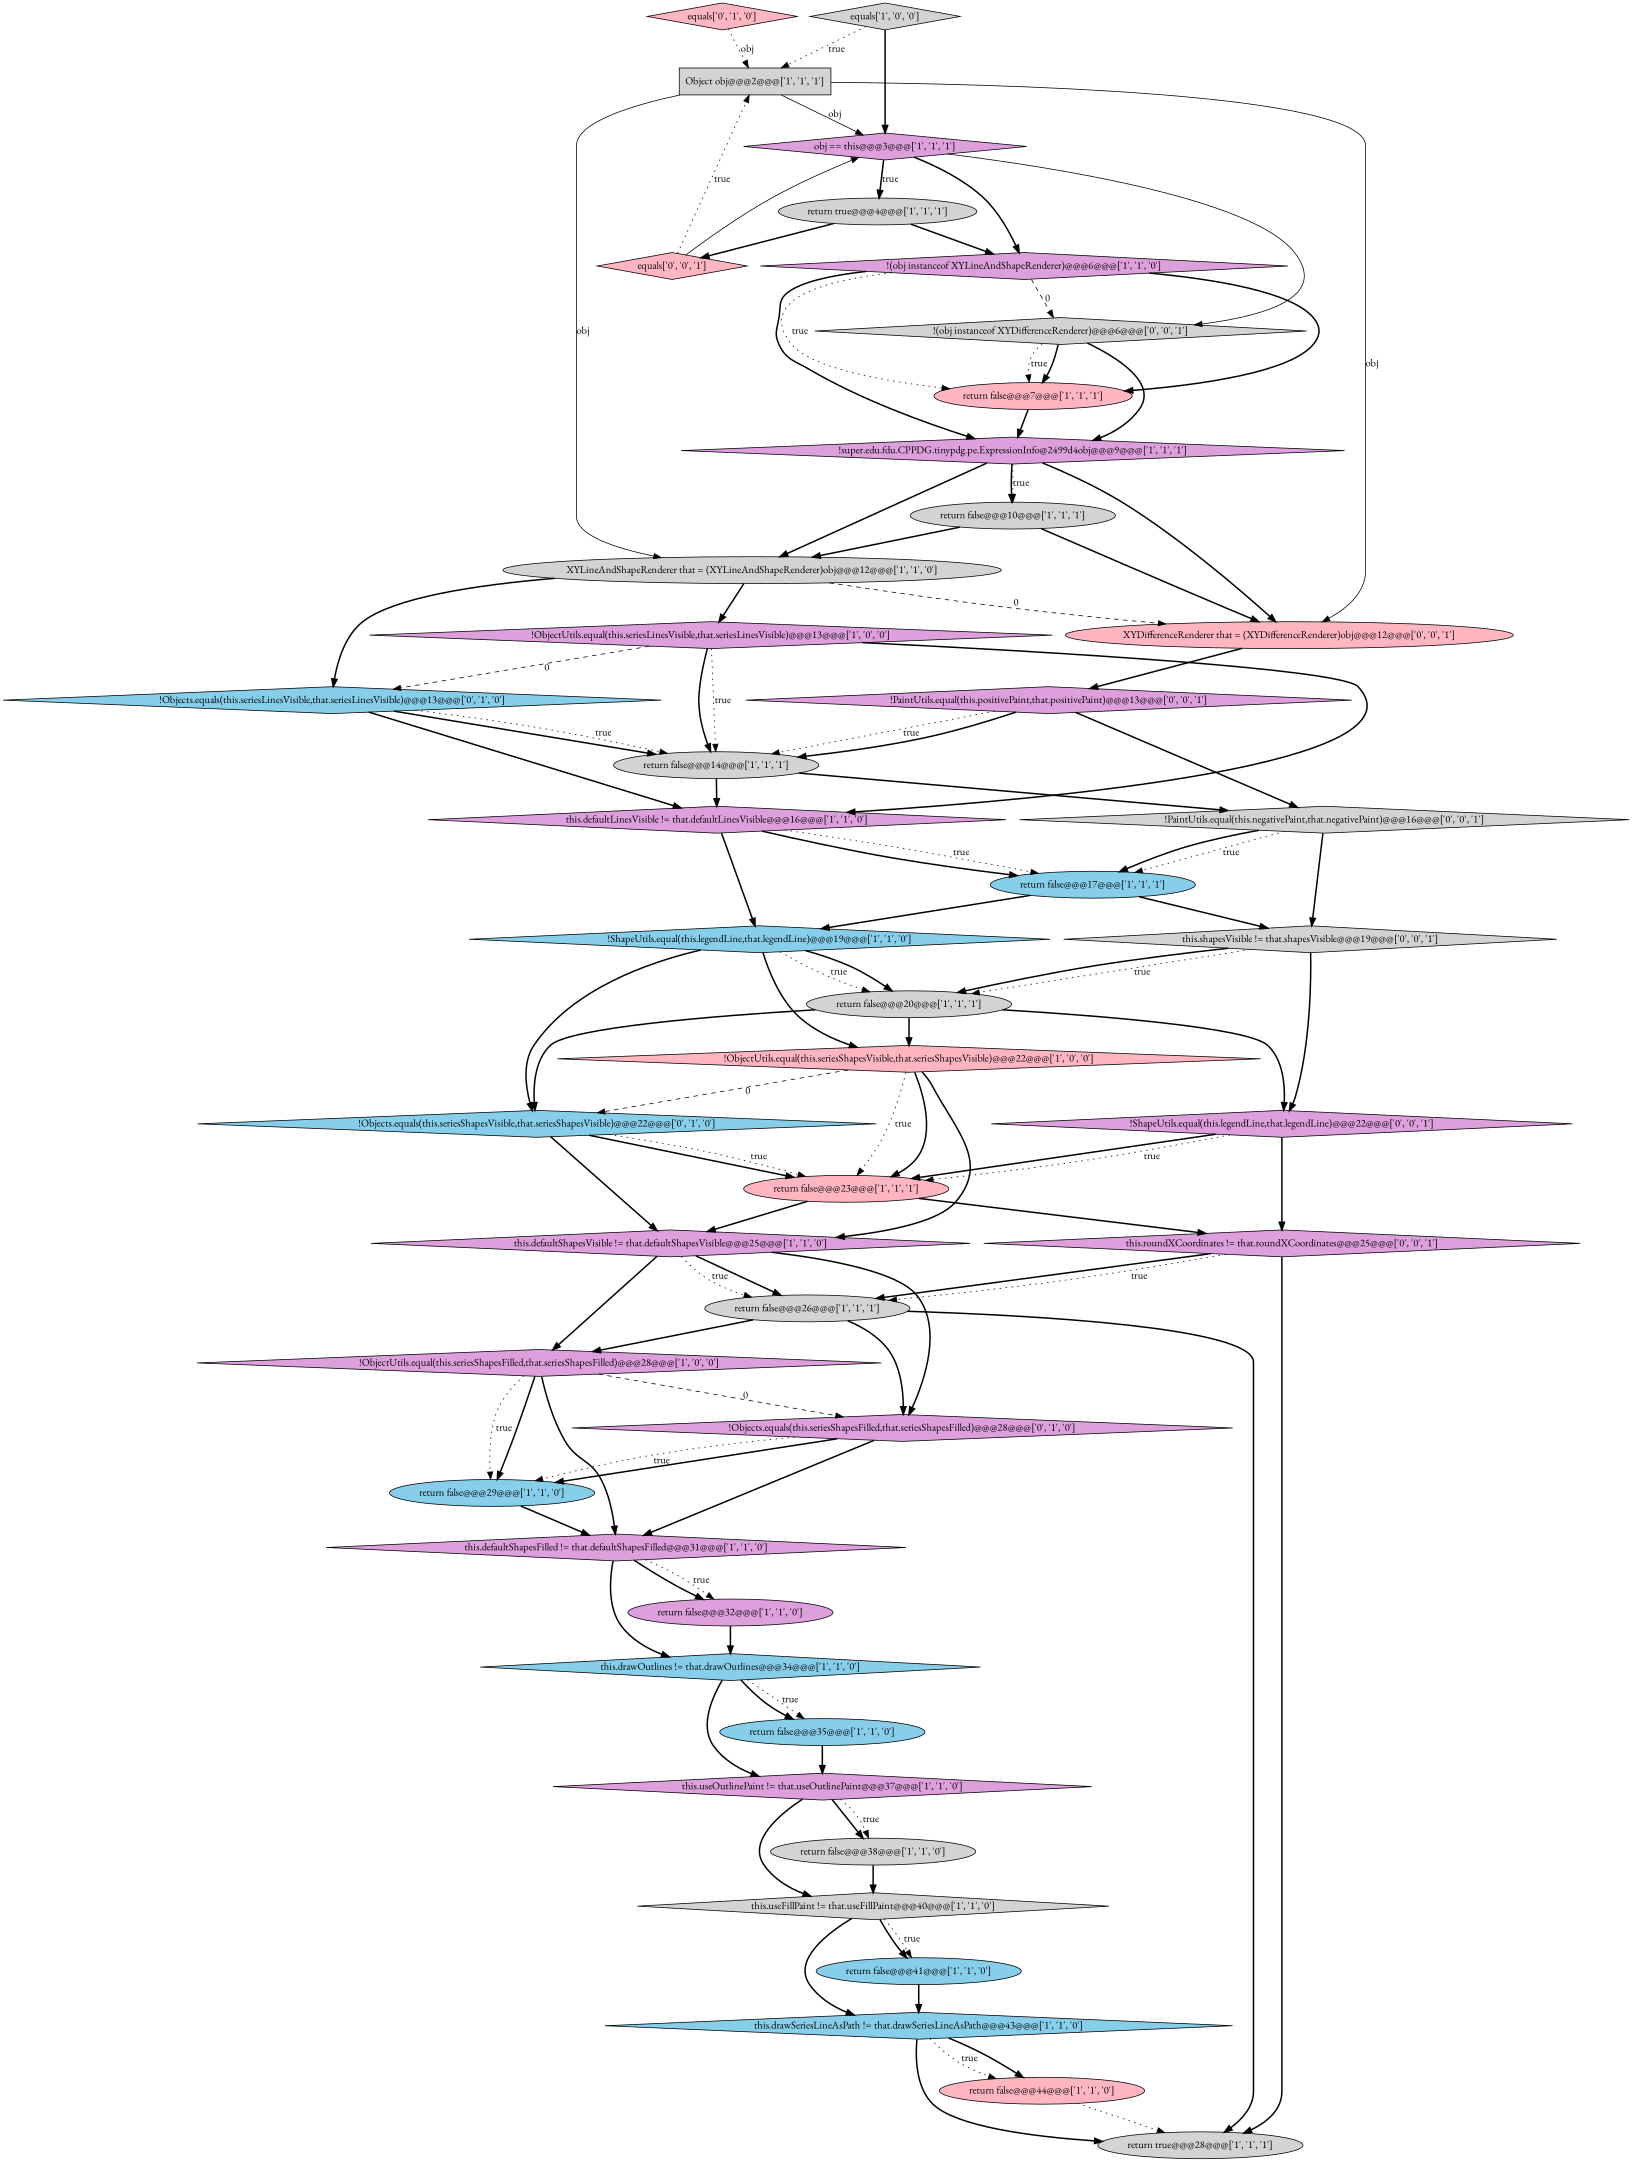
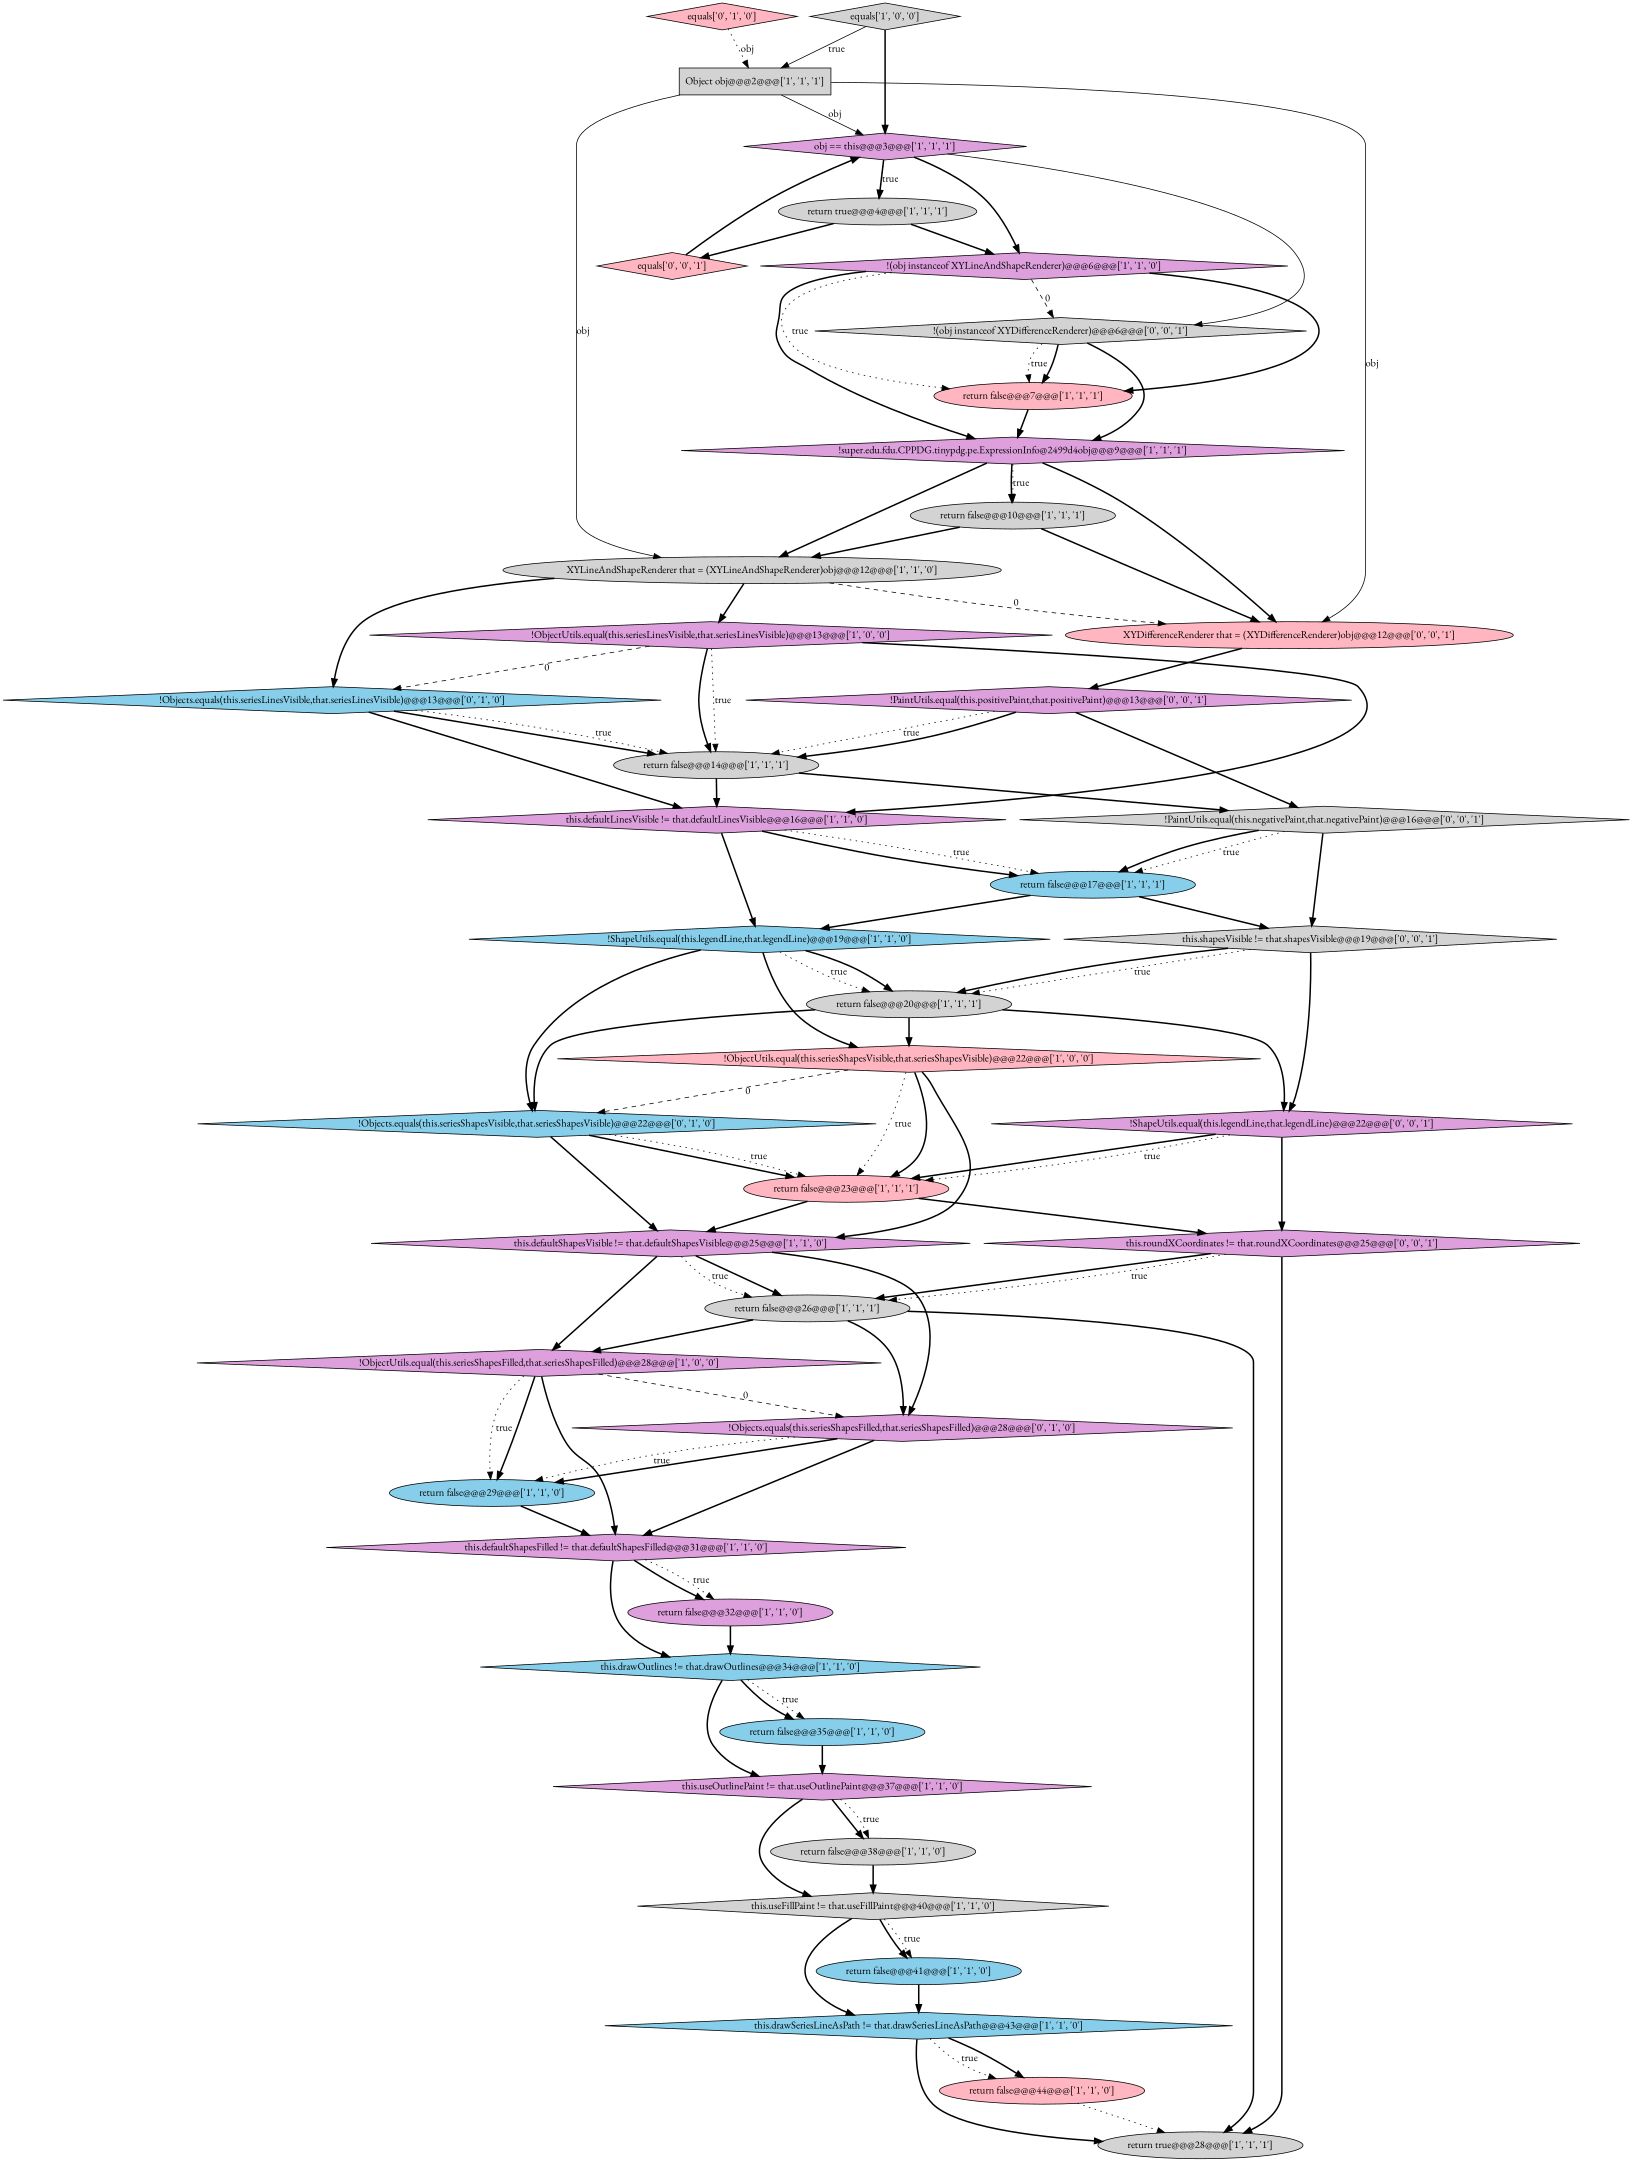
edge "equals['1', '0', '0']" -> "Object obj@@@2@@@['1', '1', '1']": style dotted -> solid
edge "equals['0', '0', '1']" -> "Object obj@@@2@@@['1', '1', '1']": removed, label "true"
edge "equals['0', '0', '1']" -> "obj == this@@@3@@@['1', '1', '1']": style solid -> bold
